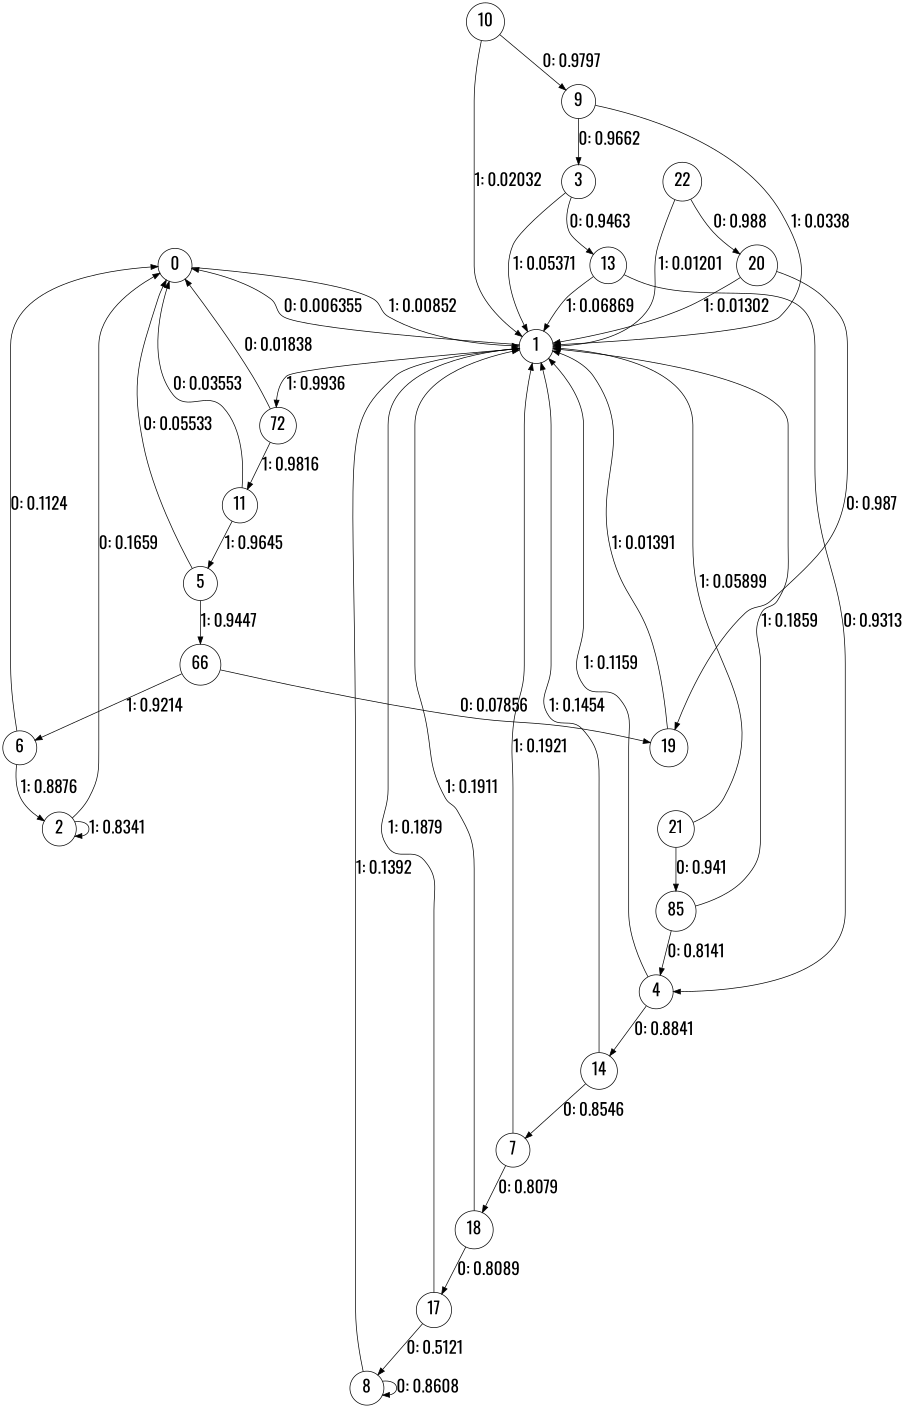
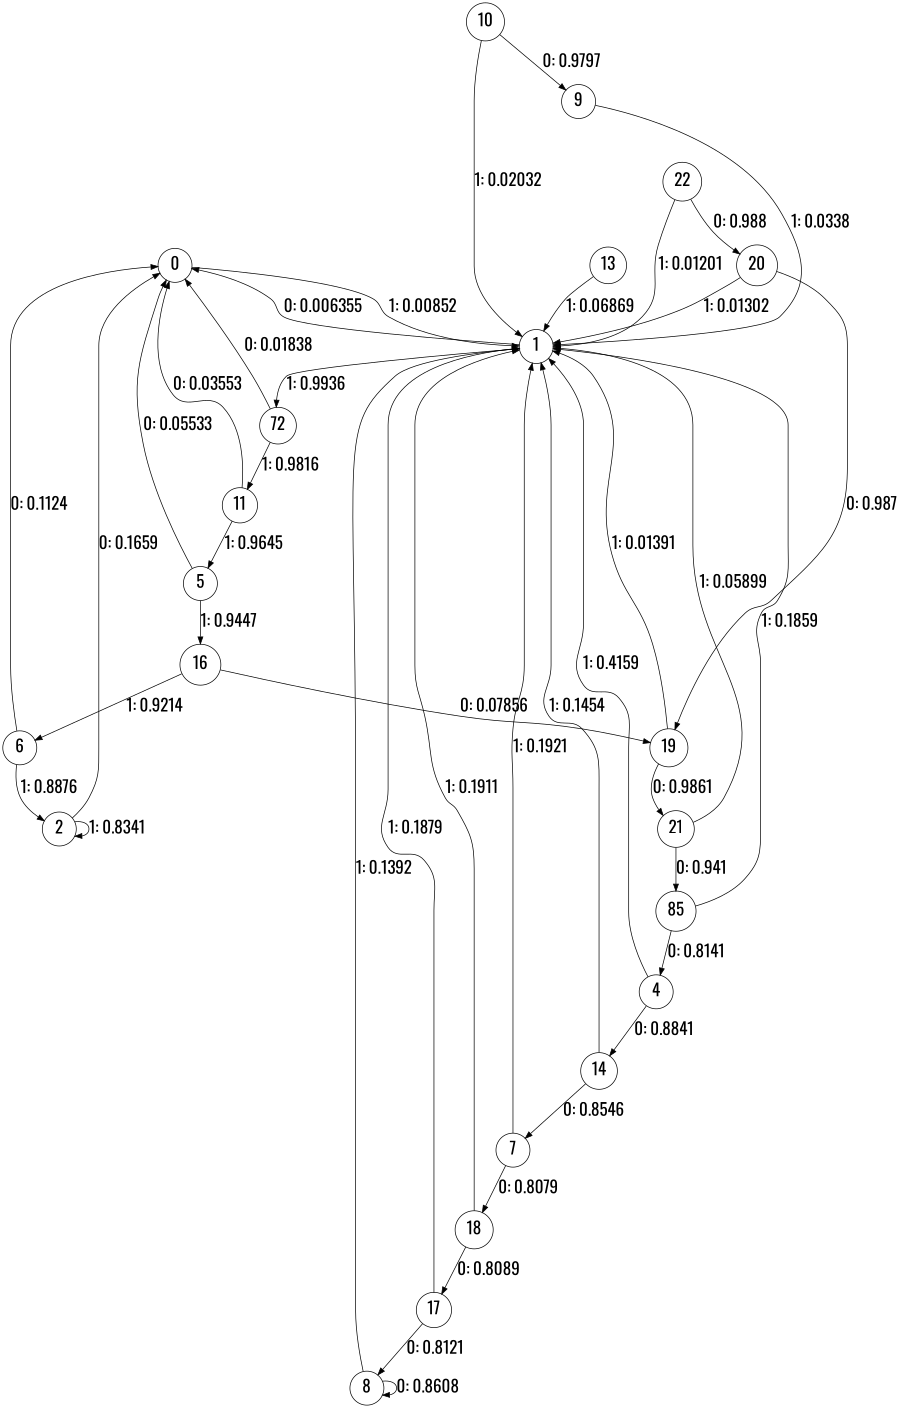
node "3": removed
edge "13" -> "4": removed, label "0: 0.9313"
node "66": label "66" -> "16"
edge "4" -> "1": label "1: 0.1159   " -> "1: 0.4159   "
edge "19" -> "21": added, label "0: 0.9861"
edge "17" -> "8": label "0: 0.5121   " -> "0: 0.8121   "
